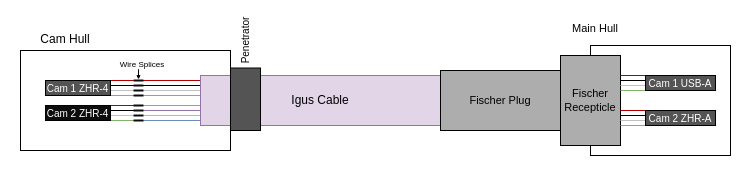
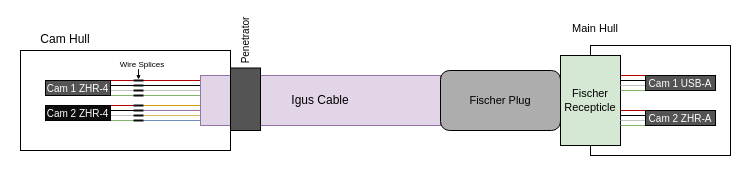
node "Fischer Plug": shape rectangle -> rounded rectangle
node "Fischer Recepticle": fillcolor #adadad -> #d5e8d4
